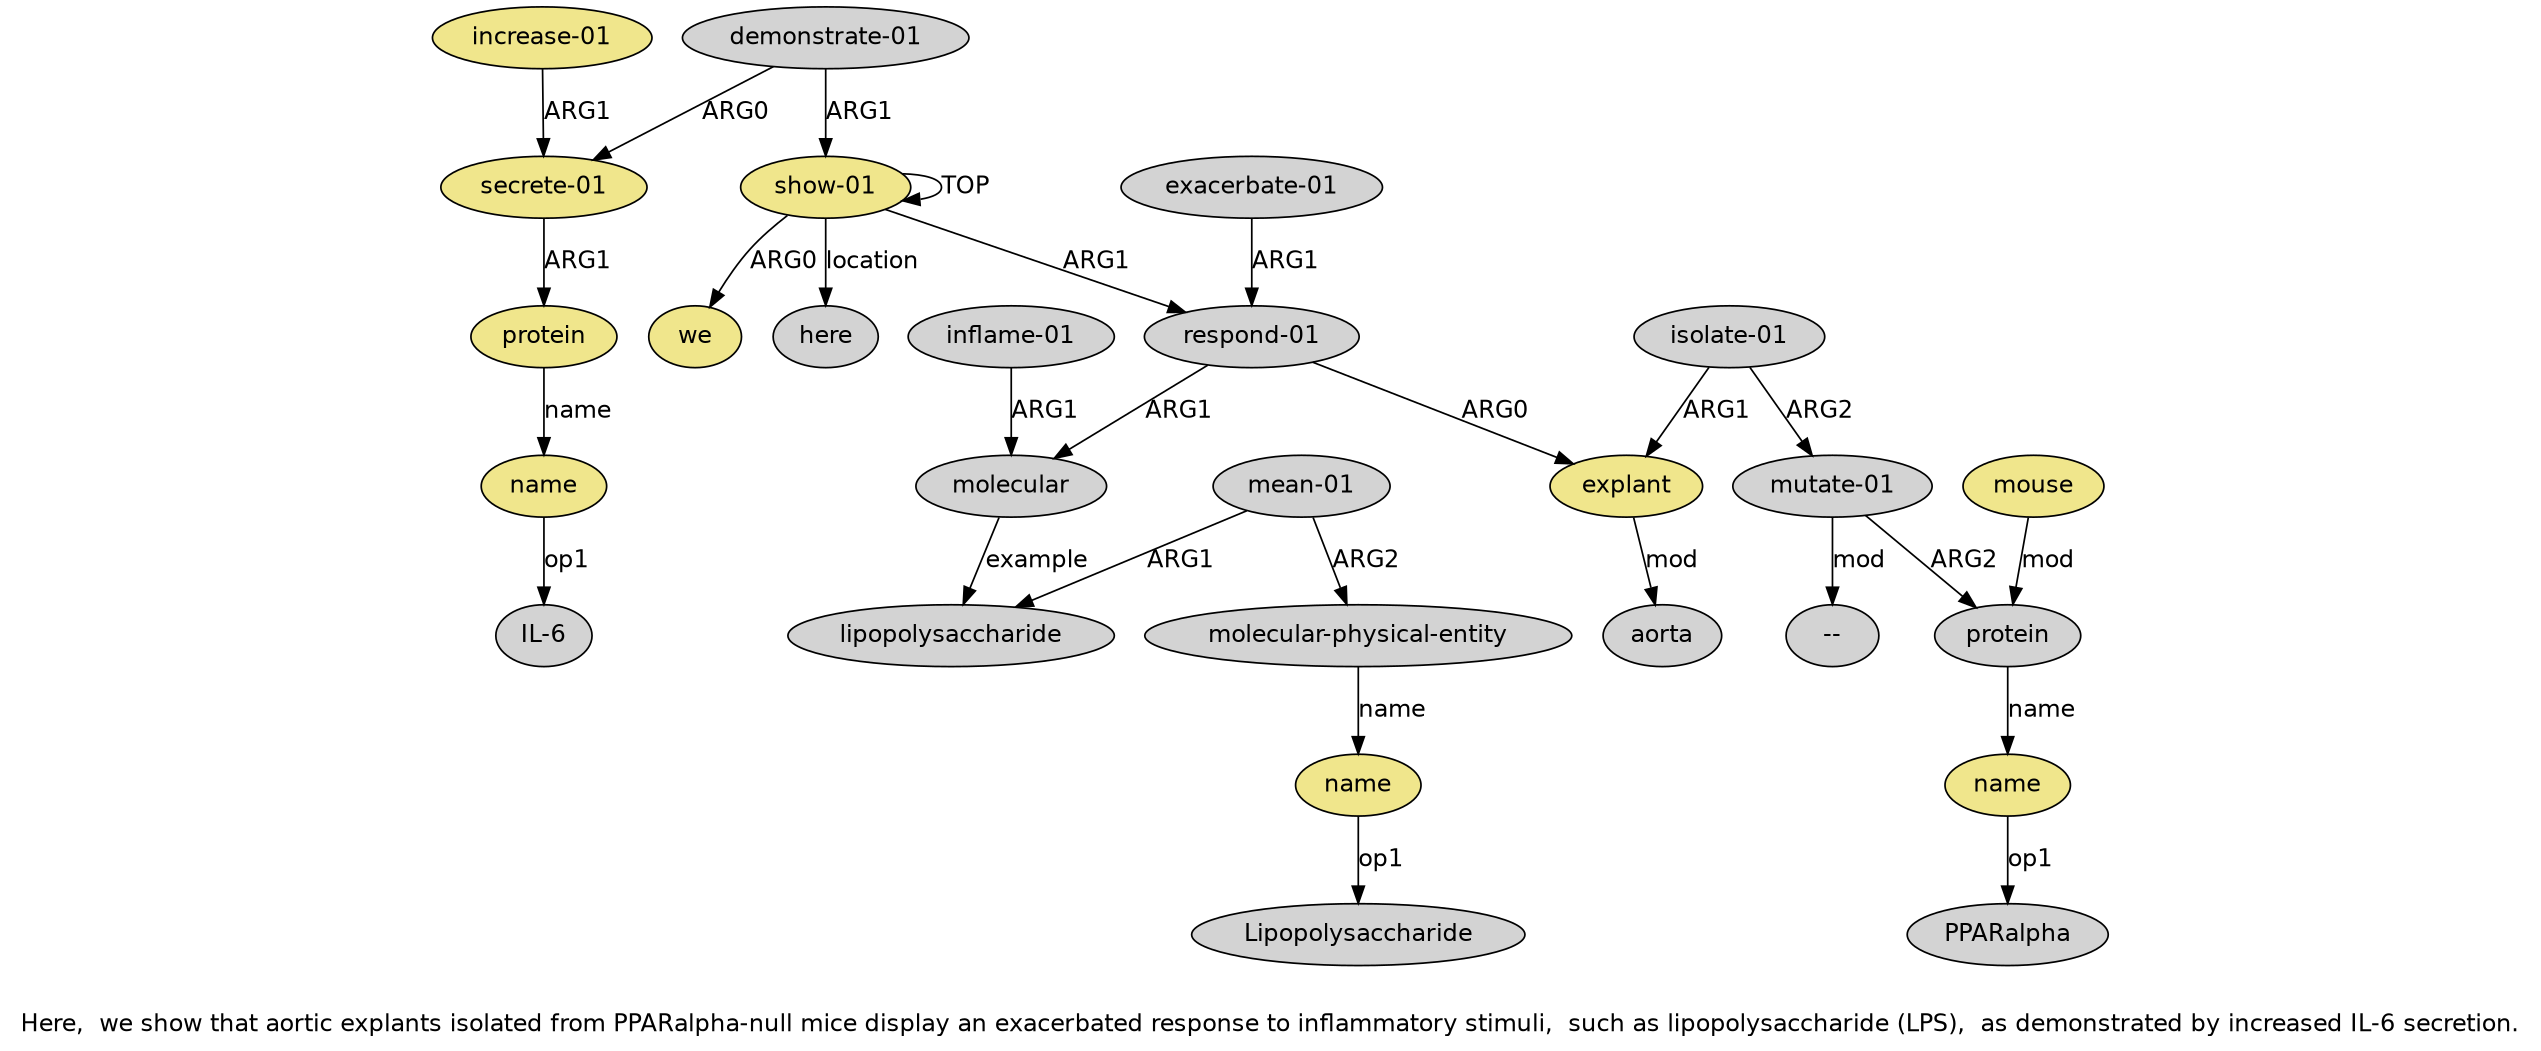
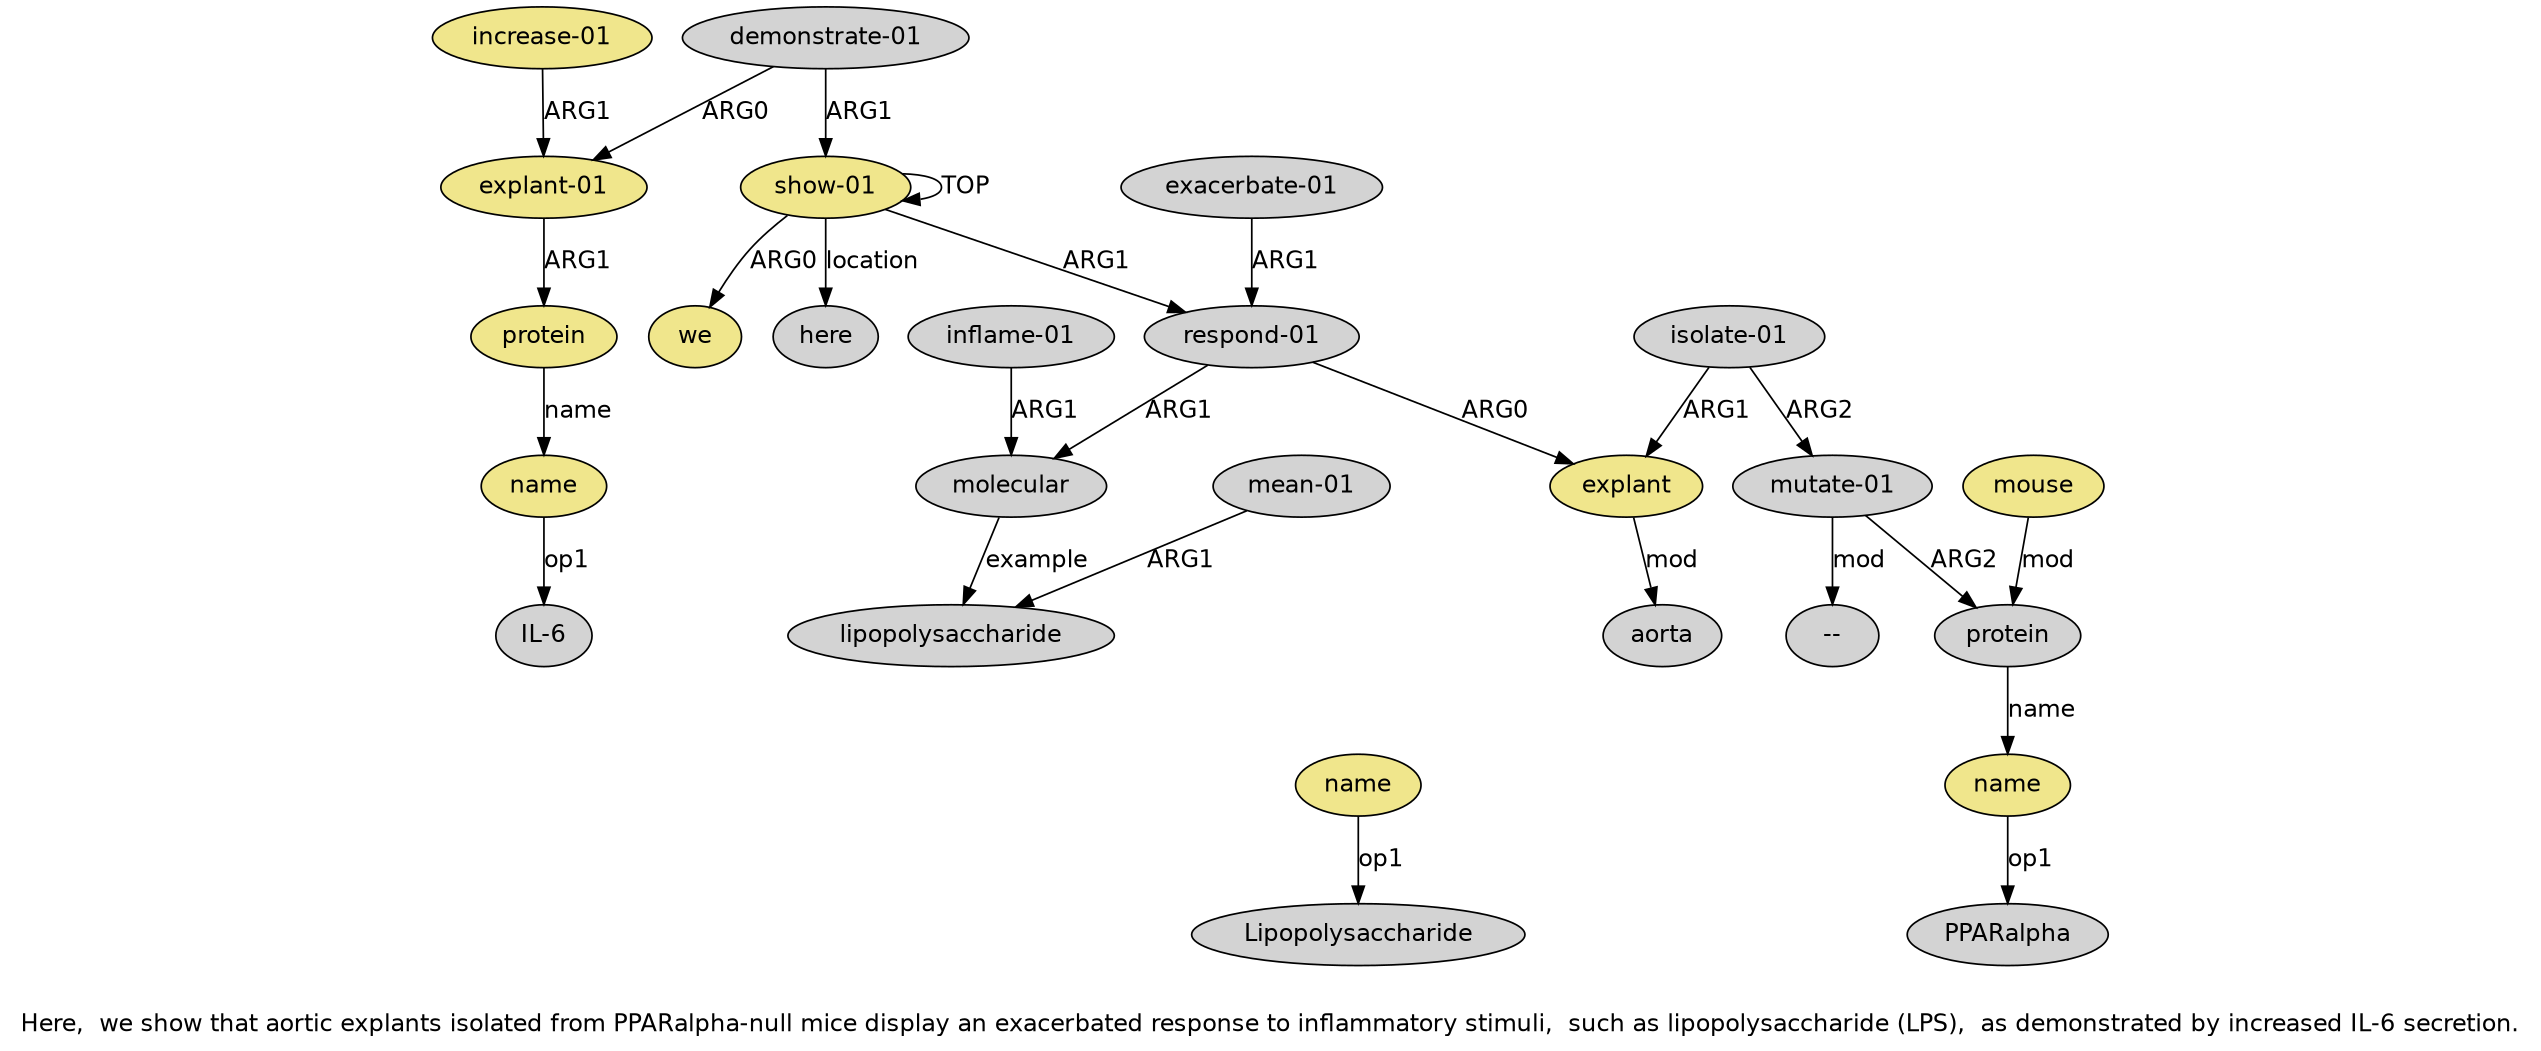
node "secrete-01": label "secrete-01" -> "explant-01"
node "molecular-physical-entity": removed
